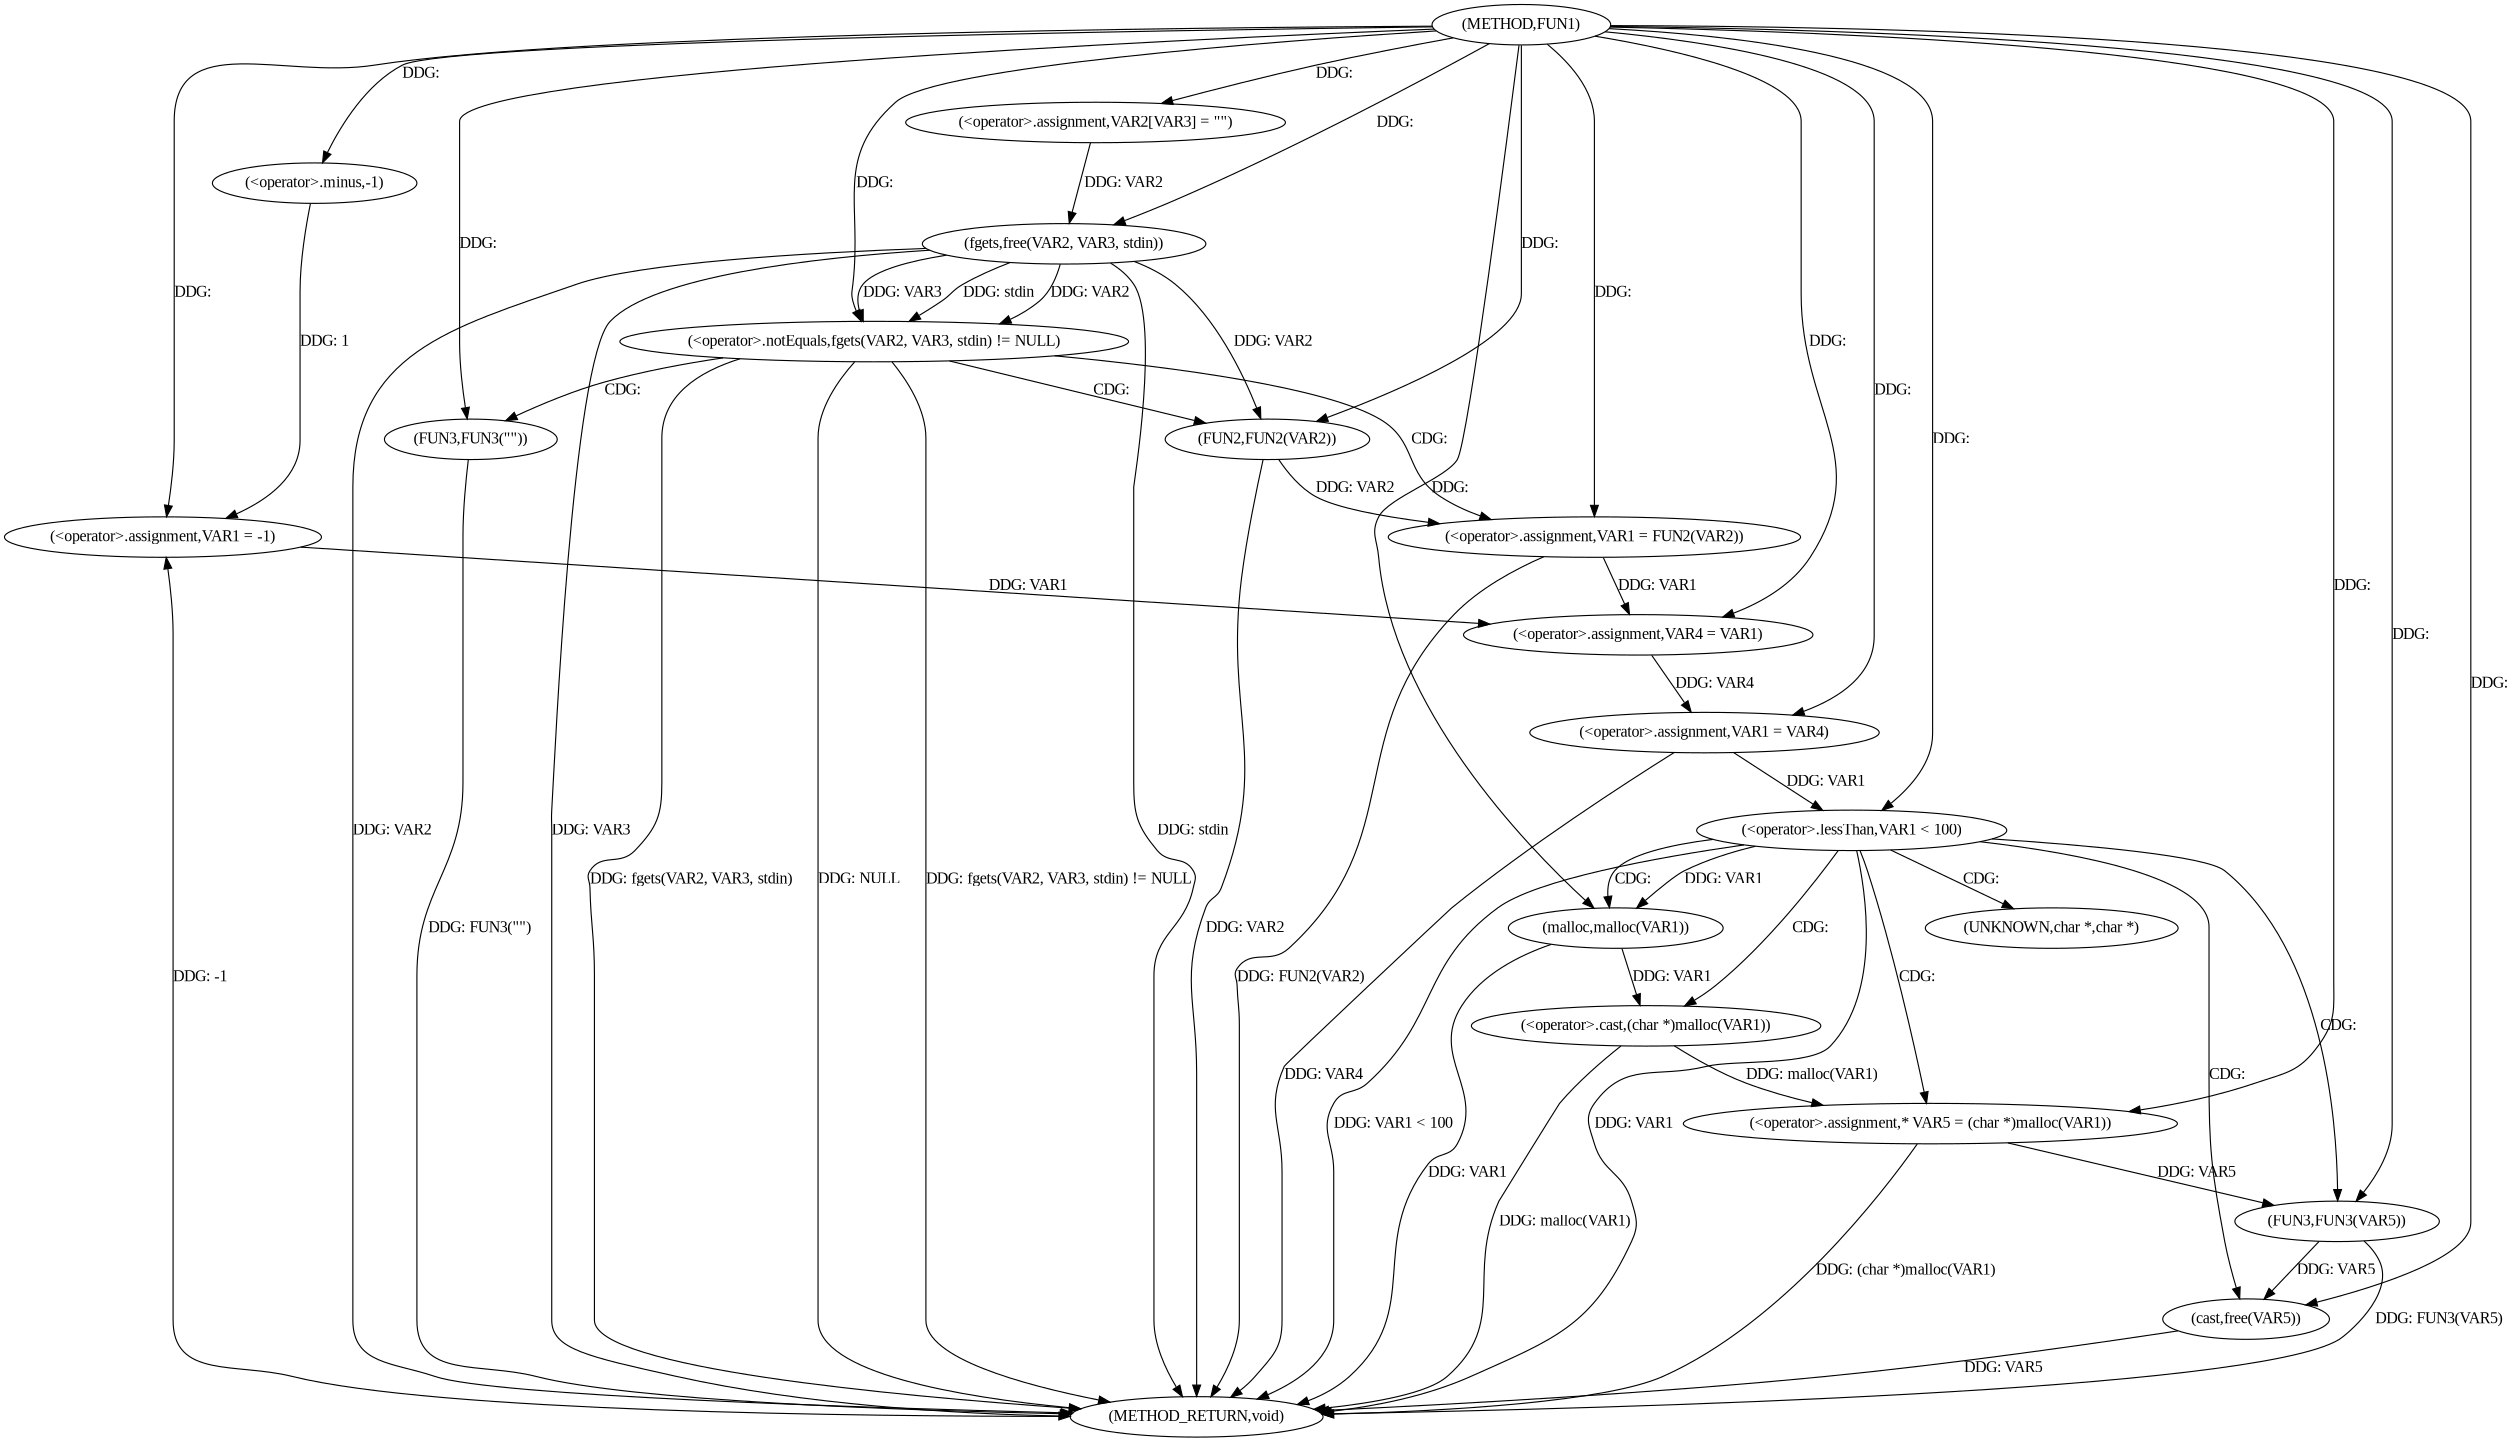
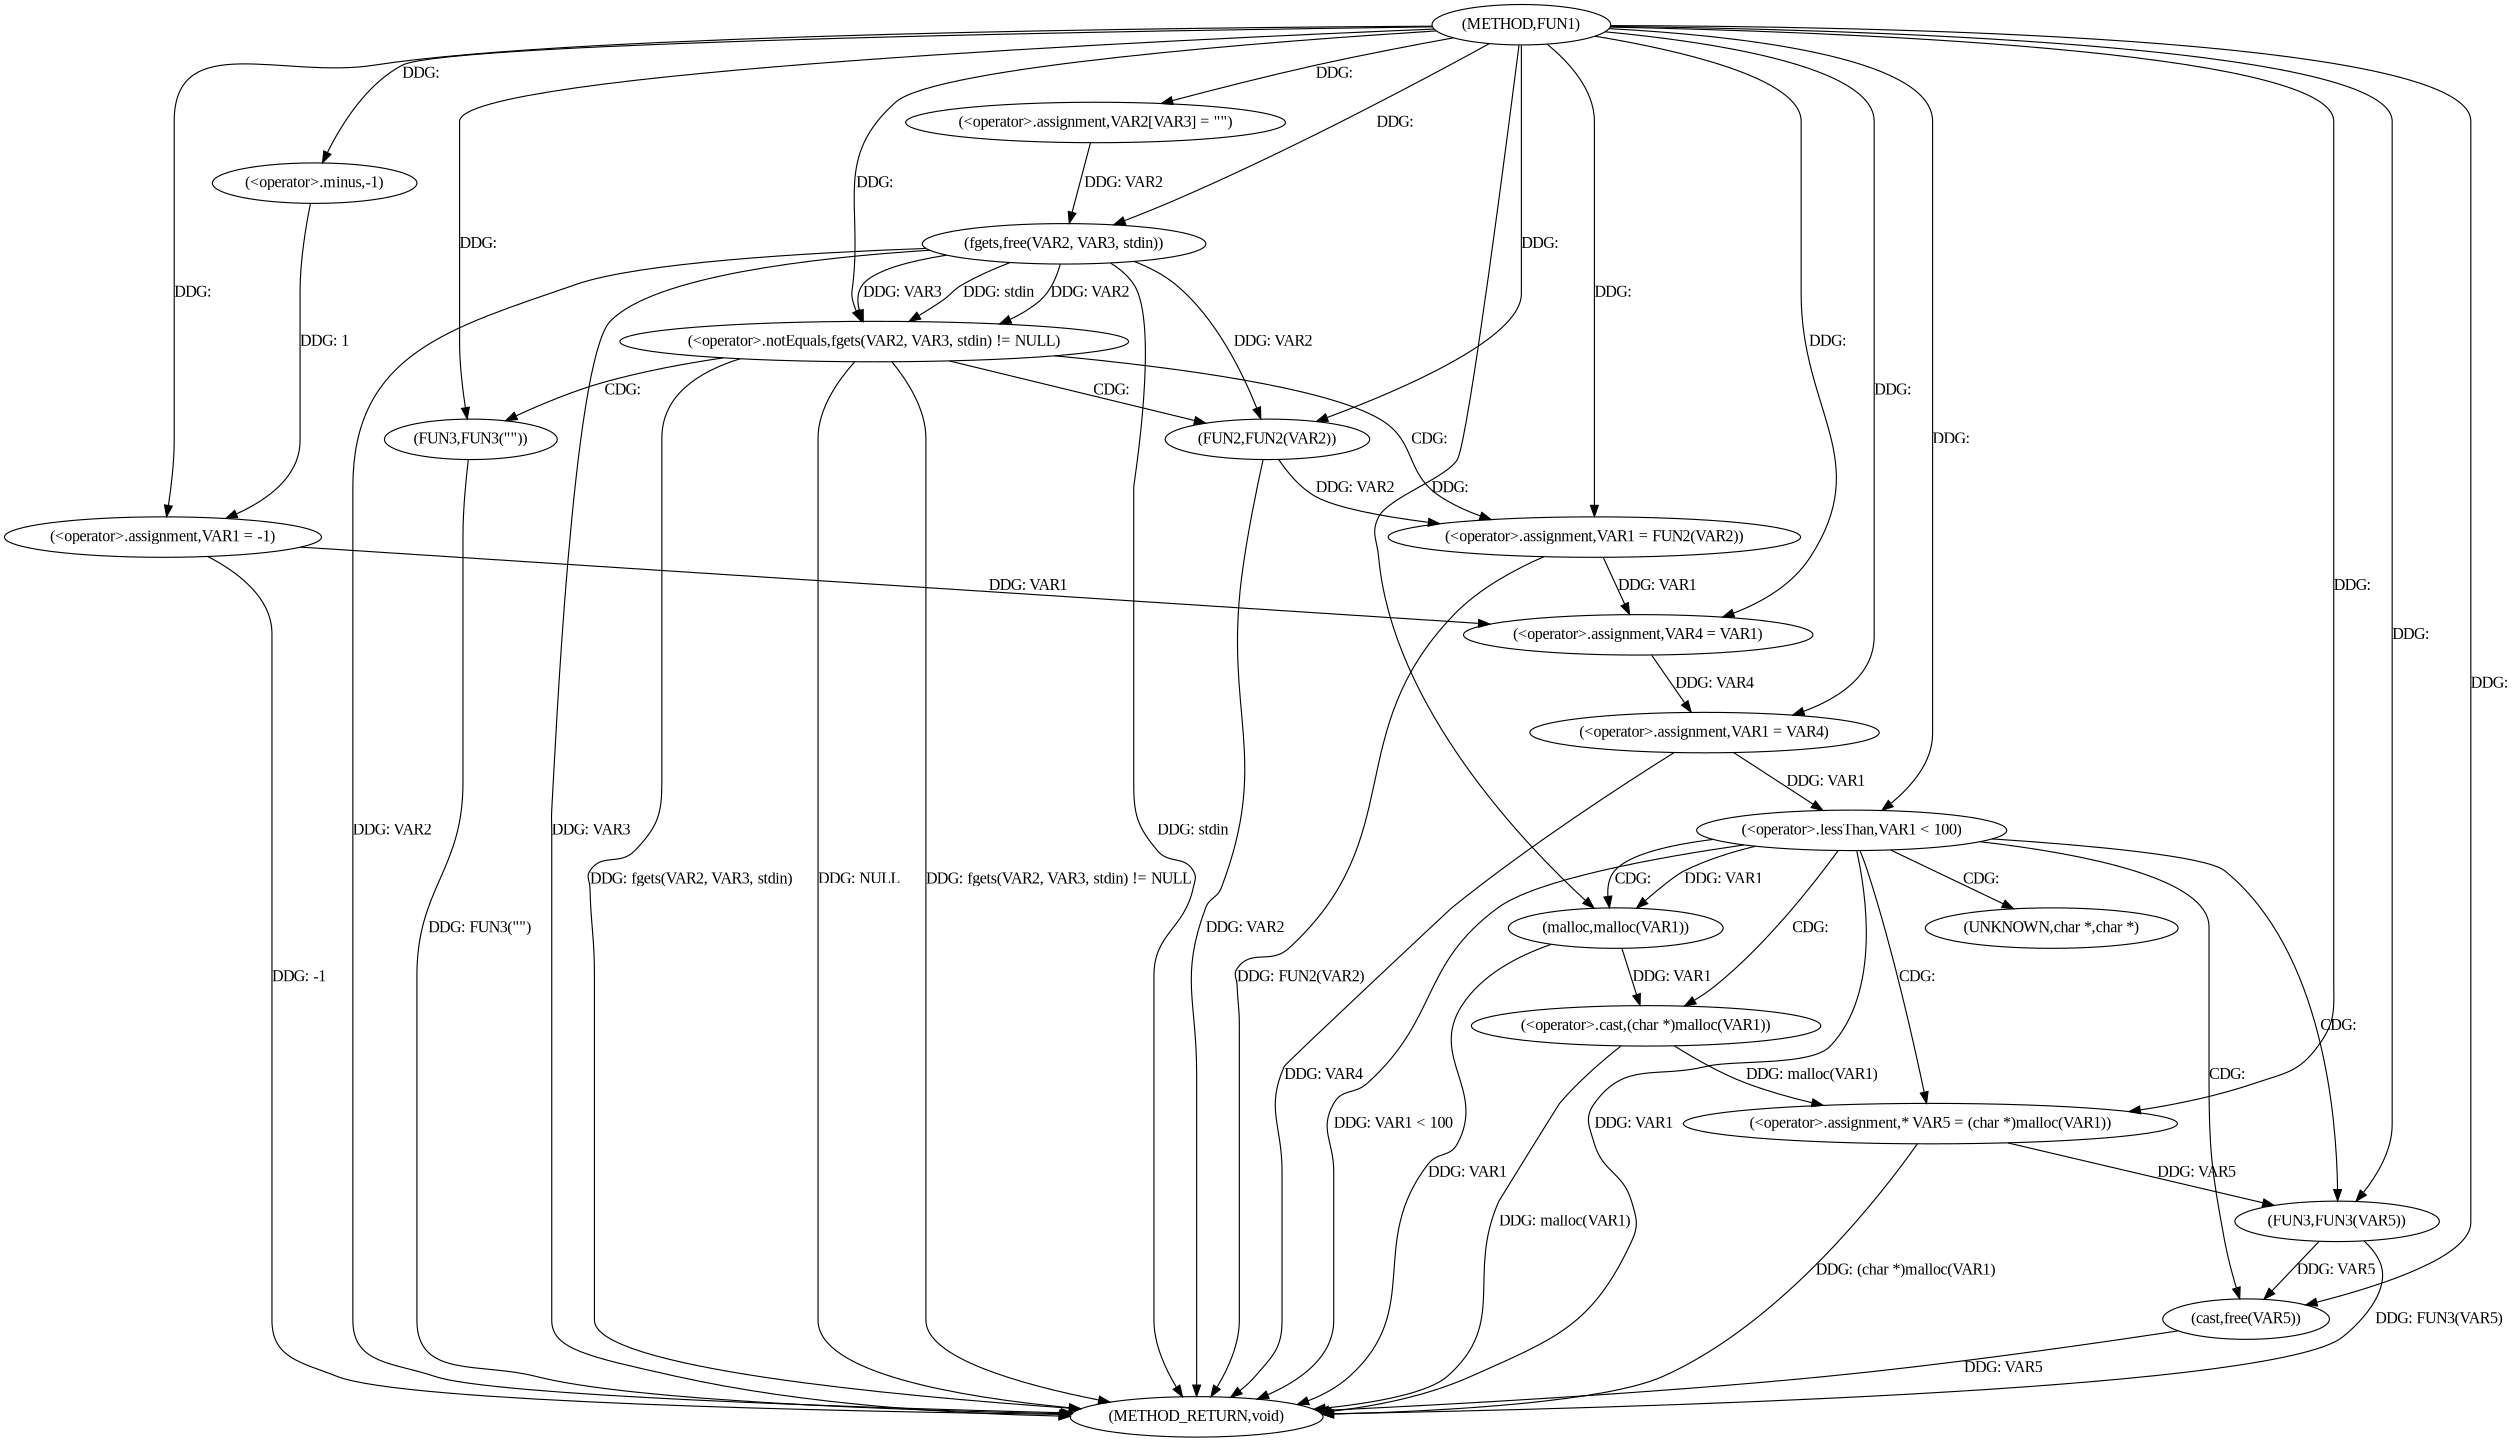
edge "(METHOD_RETURN,void)" -> "(<operator>.assignment,VAR1 = -1)": reversed
